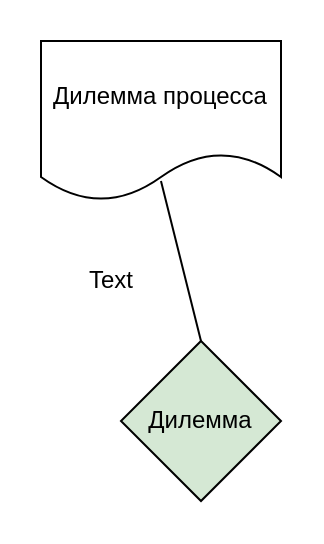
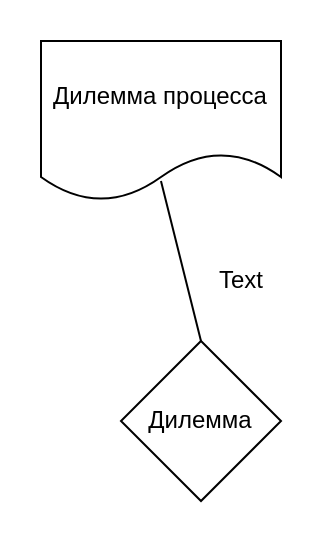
node "Text": moved (111, 281) -> (241, 281)
node "Дилемма": fillcolor #d5e8d4 -> #ffffff
